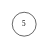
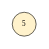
node "5": fillcolor #ffffff -> #fff2cc
